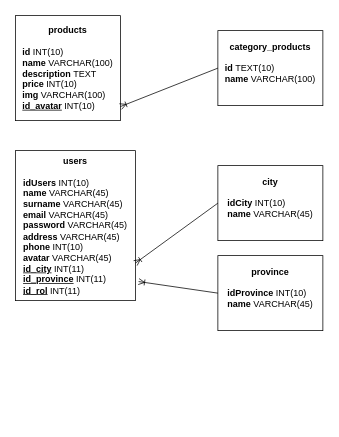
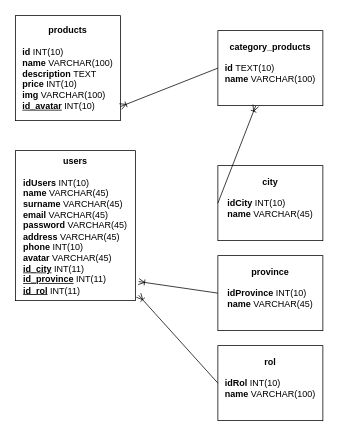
edge "city idCity INT(10) name VARCHAR(45)" -> "users idUsers INT(10) name VARCHAR(45) surname VARCHAR(45) email VARCHAR(45) password VARCHAR(45) address VARCHAR(45) phone INT(10) avatar VARCHAR(45) id_city INT(11) id_province INT(11) id_rol INT(11)": now "city idCity INT(10) name VARCHAR(45)" -> "category_products id TEXT(10) name VARCHAR(100)"
edge "rol idRol INT(10) name VARCHAR(100)" -> "users idUsers INT(10) name VARCHAR(45) surname VARCHAR(45) email VARCHAR(45) password VARCHAR(45) address VARCHAR(45) phone INT(10) avatar VARCHAR(45) id_city INT(11) id_province INT(11) id_rol INT(11)": added
node "rol idRol INT(10) name VARCHAR(100)": added
